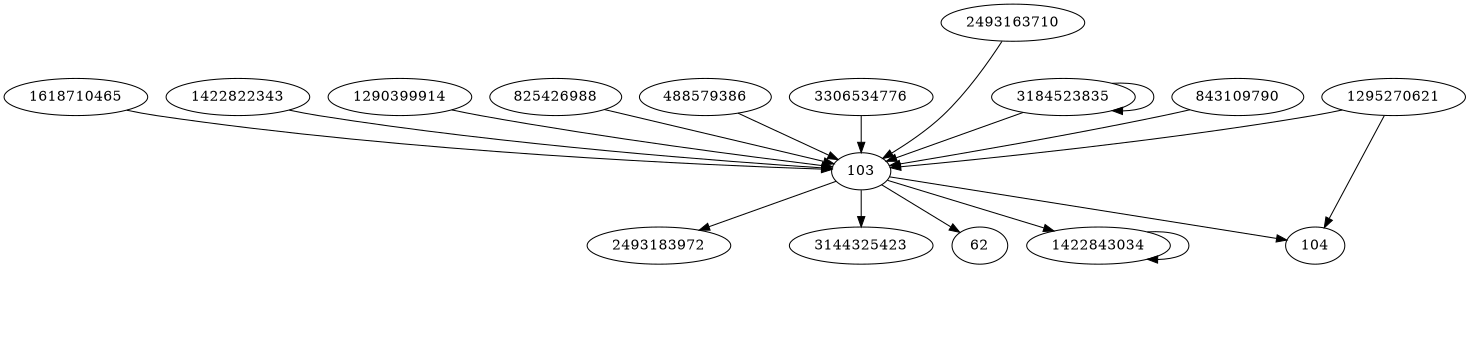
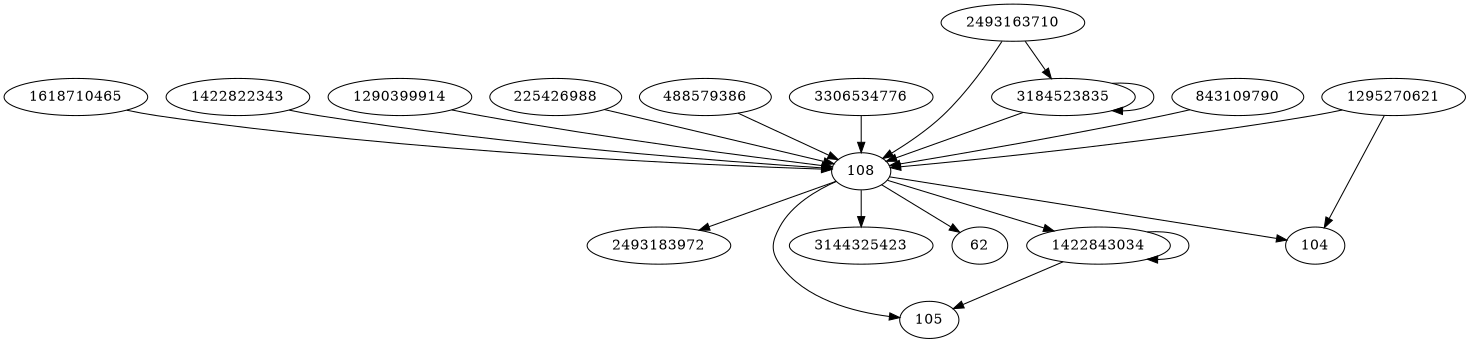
edge "2493163710" -> "3184523835": added
node "825426988": label "825426988" -> "225426988"
node "103": label "103" -> "108"
node "105": added
